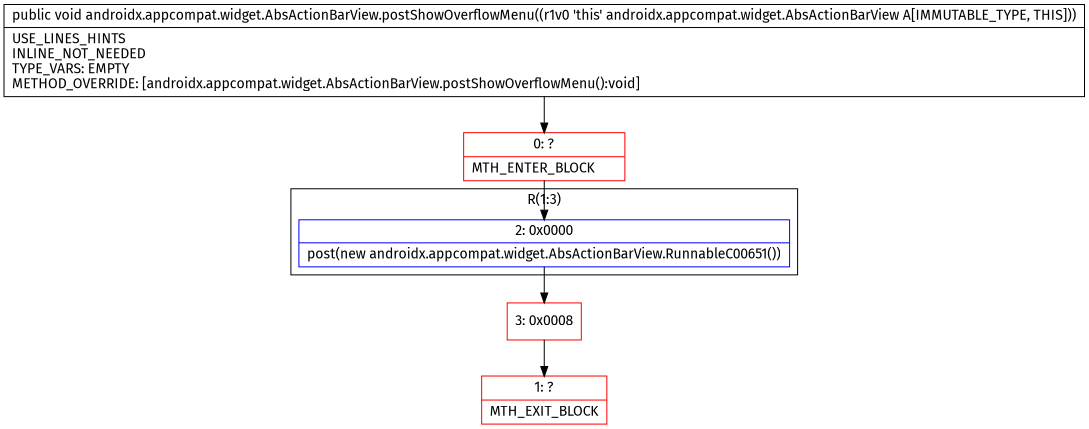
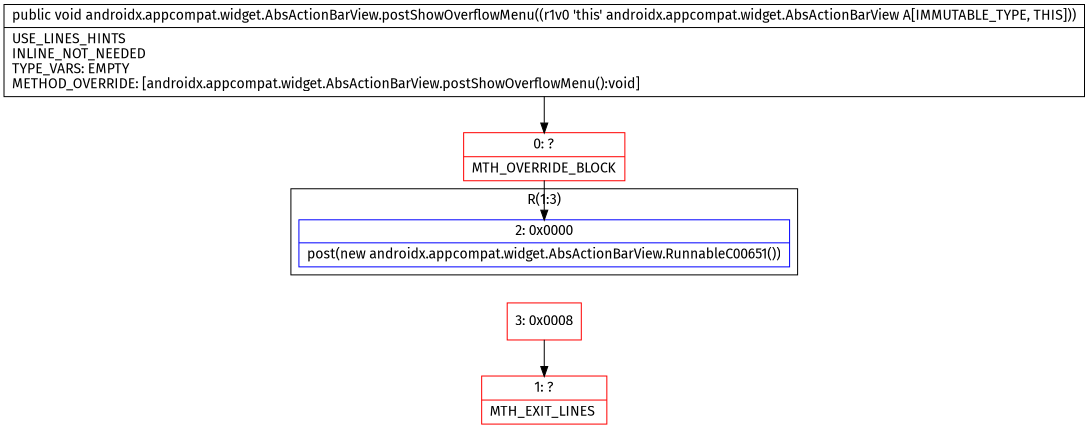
node "0: ?": text "MTH_ENTER_BLOCK" -> "MTH_OVERRIDE_BLOCK"
edge "2: 0x0000" -> "3: 0x0008": removed
node "1: ?": text "MTH_EXIT_BLOCK" -> "MTH_EXIT_LINES"
